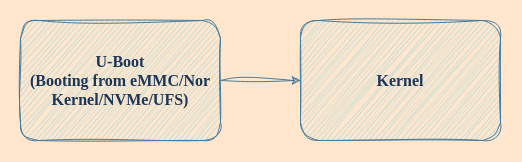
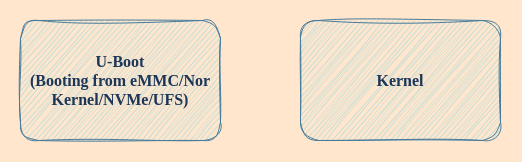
edge "U-Boot(Booting from eMMC/Nor Kernel/NVMe/UFS)" -> "Kernel": removed
